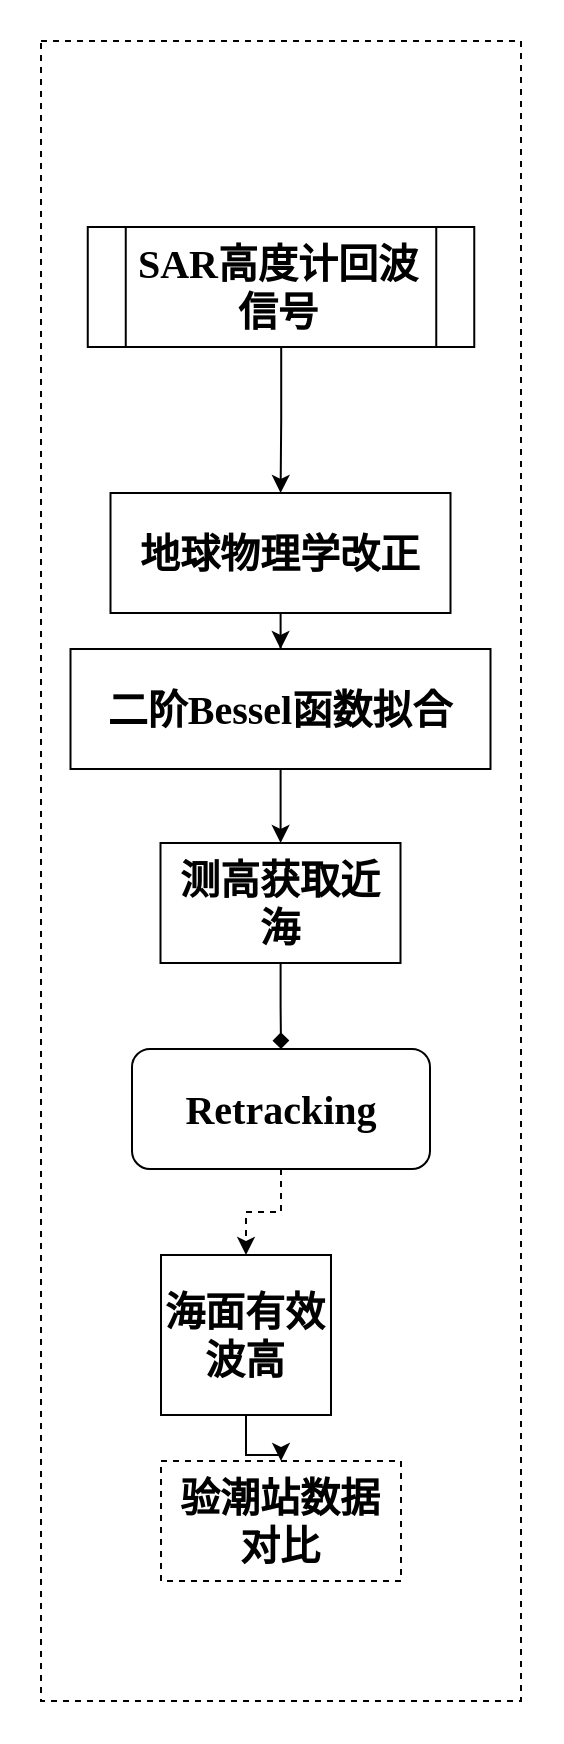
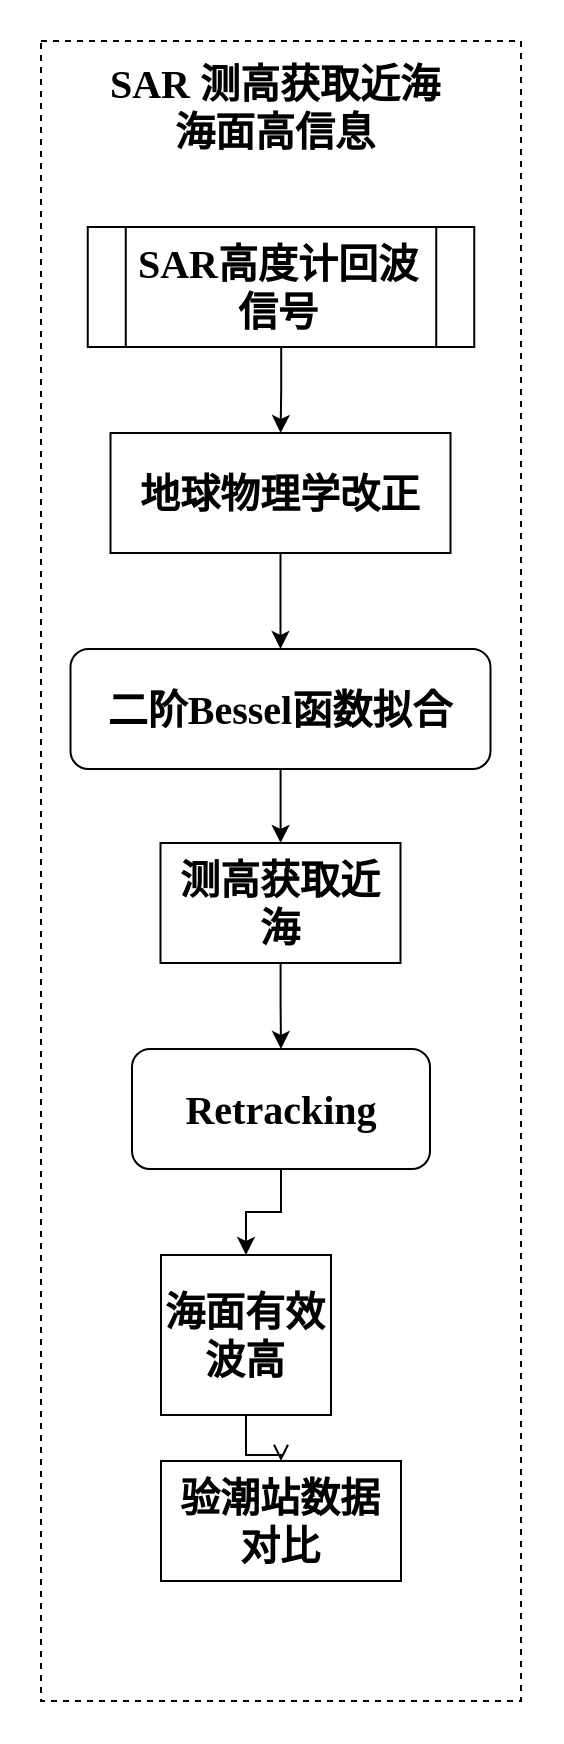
node "SAR 测高获取近海 海面高信息": added
node "地球物理学改正": moved (281, 553) -> (281, 493)
node "二阶Bessel函数拟合": shape rectangle -> rounded rectangle
edge "测高获取近海" -> "Retracking": arrowhead diamond -> classic
edge "Retracking" -> "海面有效波高": style dashed -> solid
edge "海面有效波高" -> "验潮站数据对比": arrowhead classic -> open
node "验潮站数据对比": style dashed -> solid
